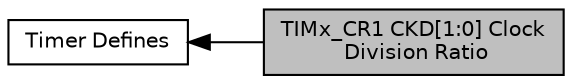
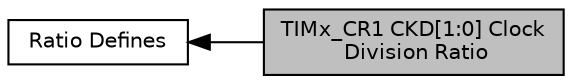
node "Timer Defines": label "Timer Defines" -> "Ratio Defines"
